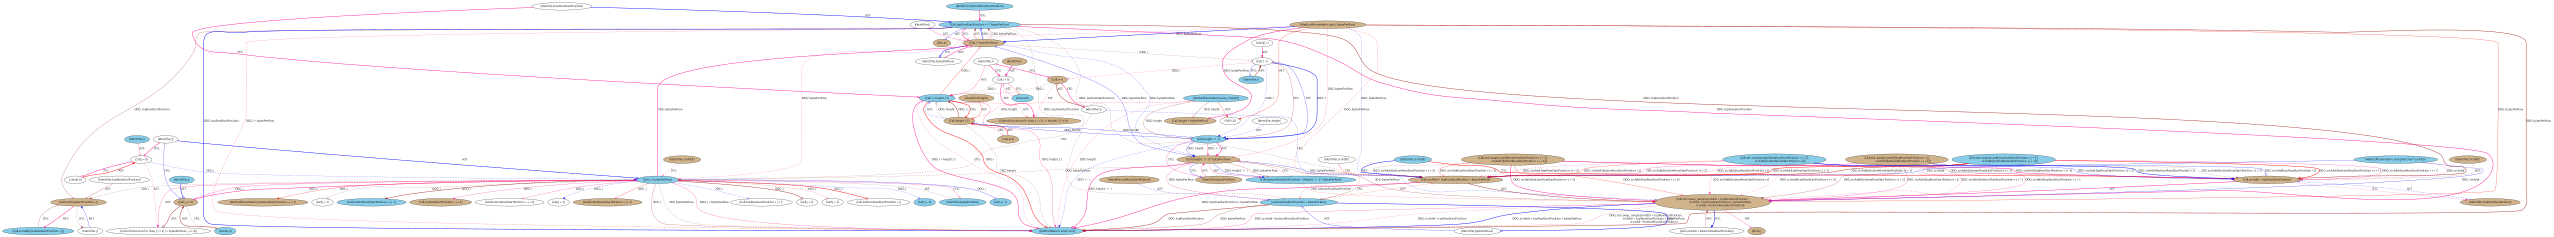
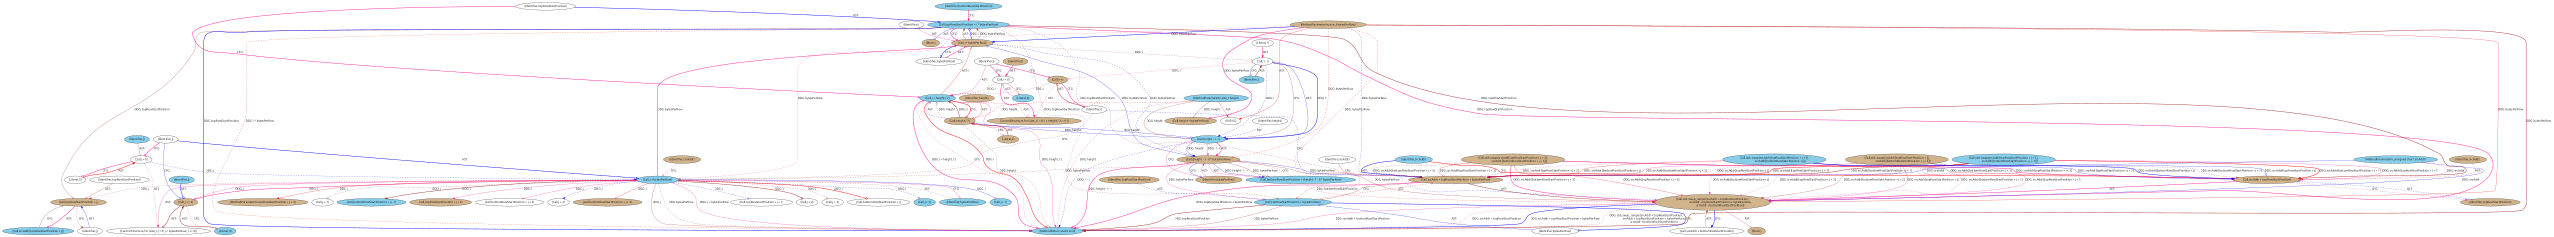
edge "(Call,i < height / 2)" -> "(Call,i * bytesPerRow)": label "DDG: i" -> "AST: i"
